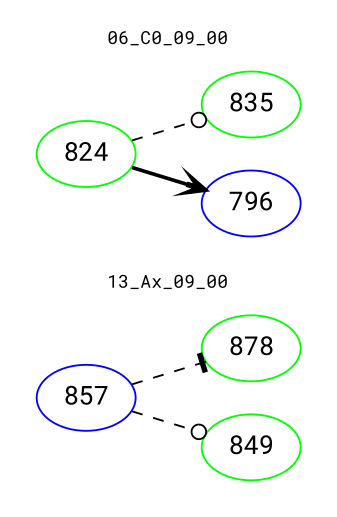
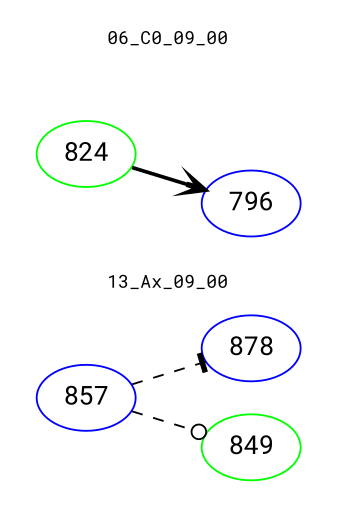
node "835": removed
node "878": color green -> blue
